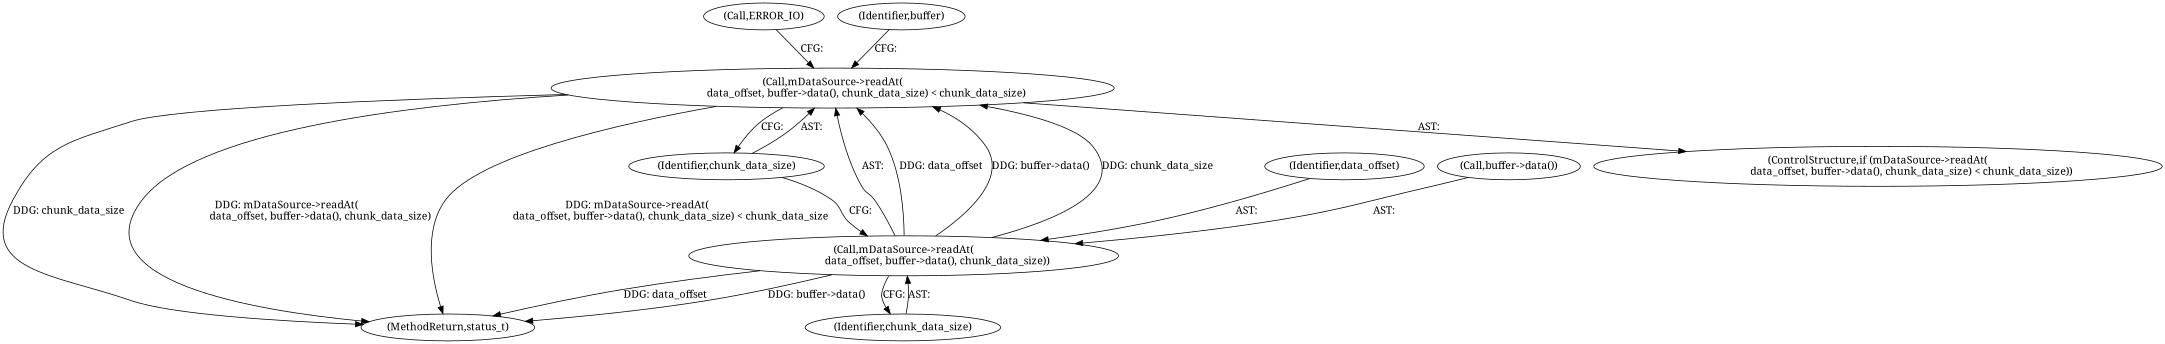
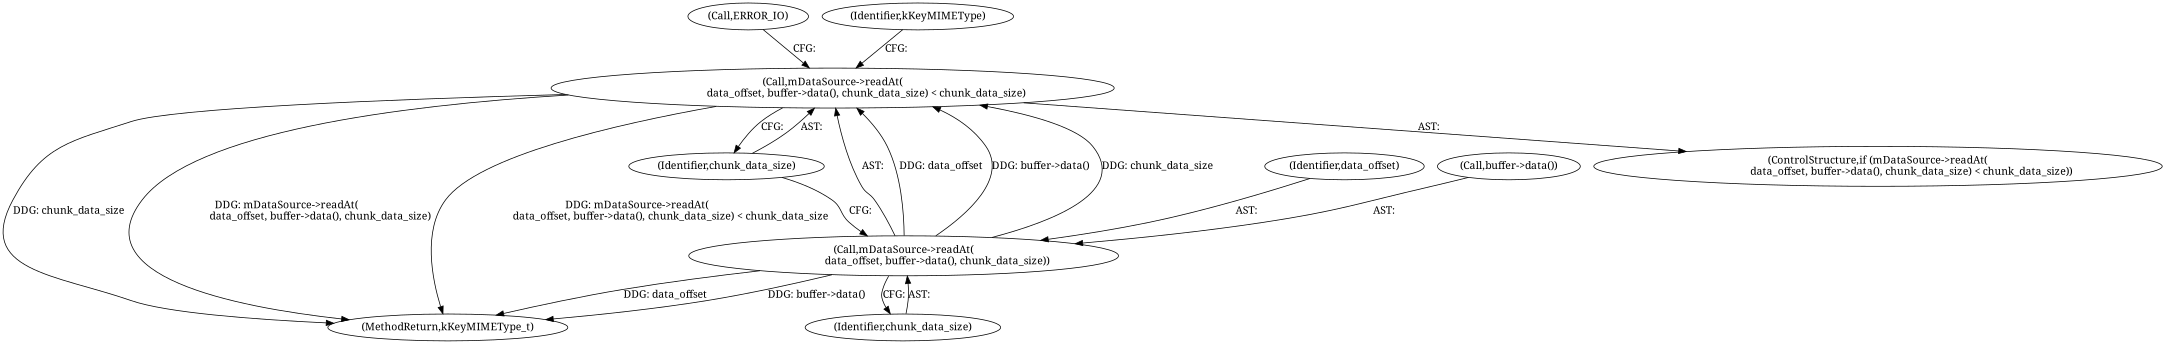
node "(Identifier,buffer)": label "(Identifier,buffer)" -> "(Identifier,kKeyMIMEType)"
node "(MethodReturn,status_t)": label "(MethodReturn,status_t)" -> "(MethodReturn,kKeyMIMEType_t)"
